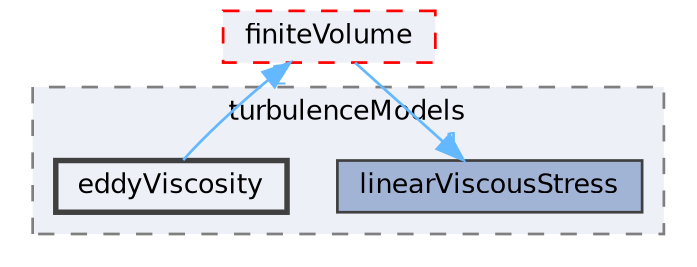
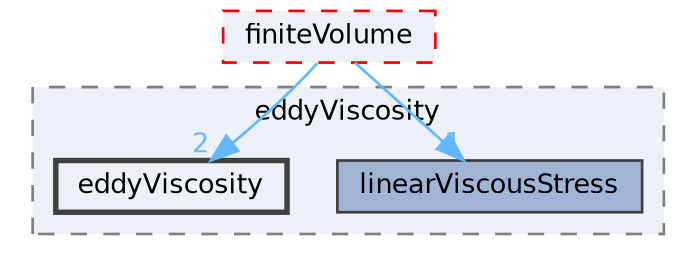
cluster "turbulenceModels": label "turbulenceModels" -> "eddyViscosity"
edge "eddyViscosity" -> "finiteVolume": reversed
